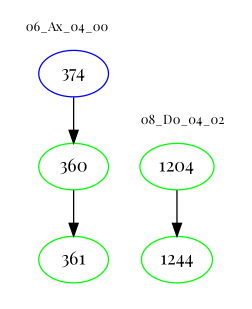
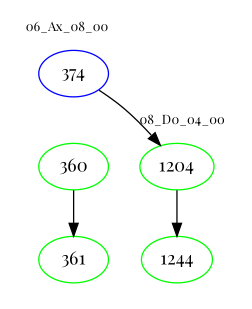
cluster "06_Ax_04_00": label "06_Ax_04_00" -> "06_Ax_08_00"
edge "374" -> "360": now "374" -> "1204"
cluster "08_D0_04_02": label "08_D0_04_02" -> "08_D0_04_00"
